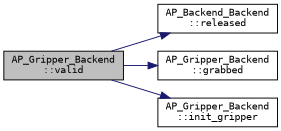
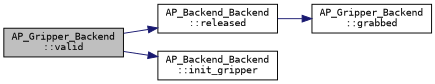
edge "AP_Gripper_Backend ::valid" -> "AP_Gripper_Backend ::grabbed": now "AP_Backend_Backend ::released" -> "AP_Gripper_Backend ::grabbed"
node "AP_Gripper_Backend ::init_gripper": label "AP_Gripper_Backend ::init_gripper" -> "AP_Backend_Backend ::init_gripper"
